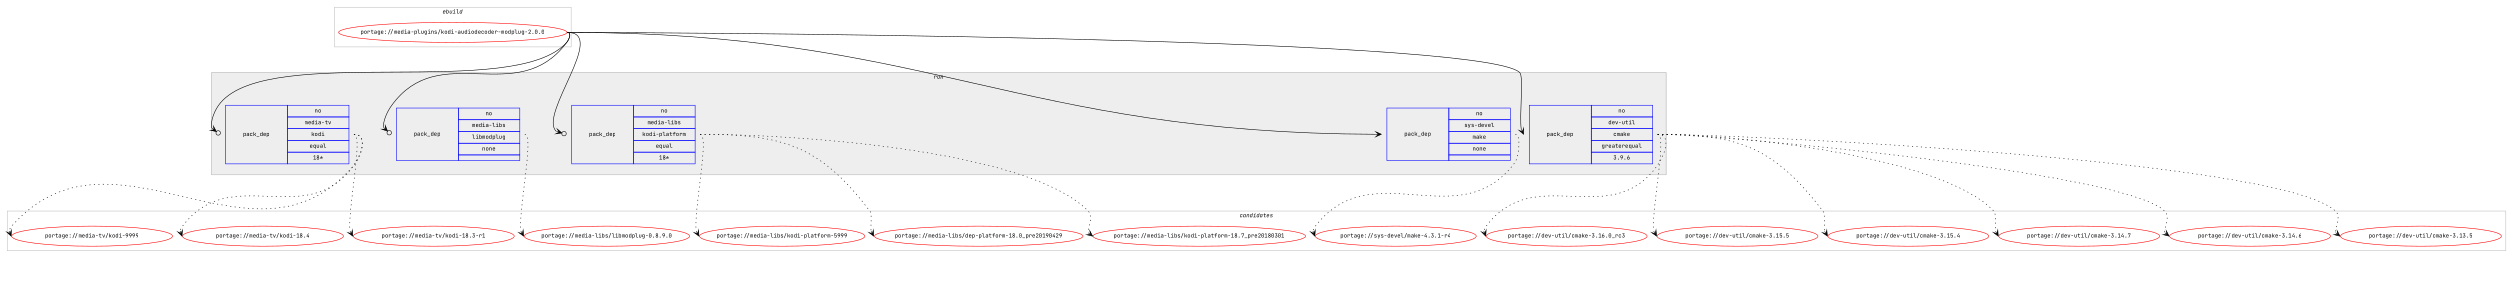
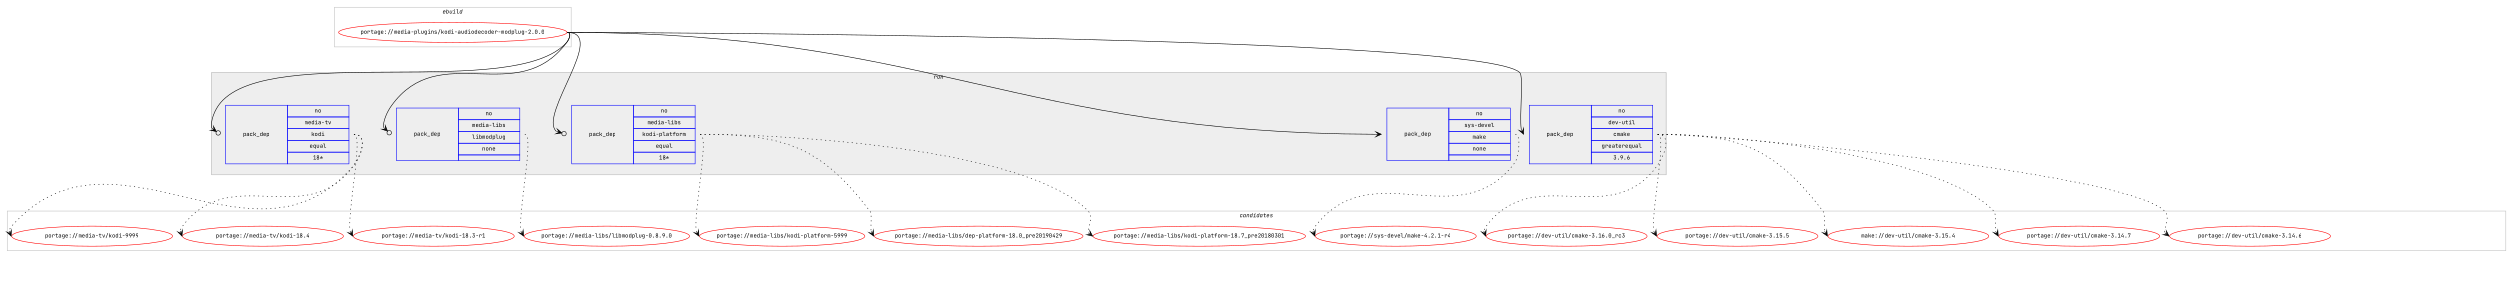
node "portage://sys-devel/make-4.3.1-r4": label "portage://sys-devel/make-4.3.1-r4" -> "portage://sys-devel/make-4.2.1-r4"
node "portage://dev-util/cmake-3.15.4": label "portage://dev-util/cmake-3.15.4" -> "make://dev-util/cmake-3.15.4"
node "portage://dev-util/cmake-3.13.5": removed
